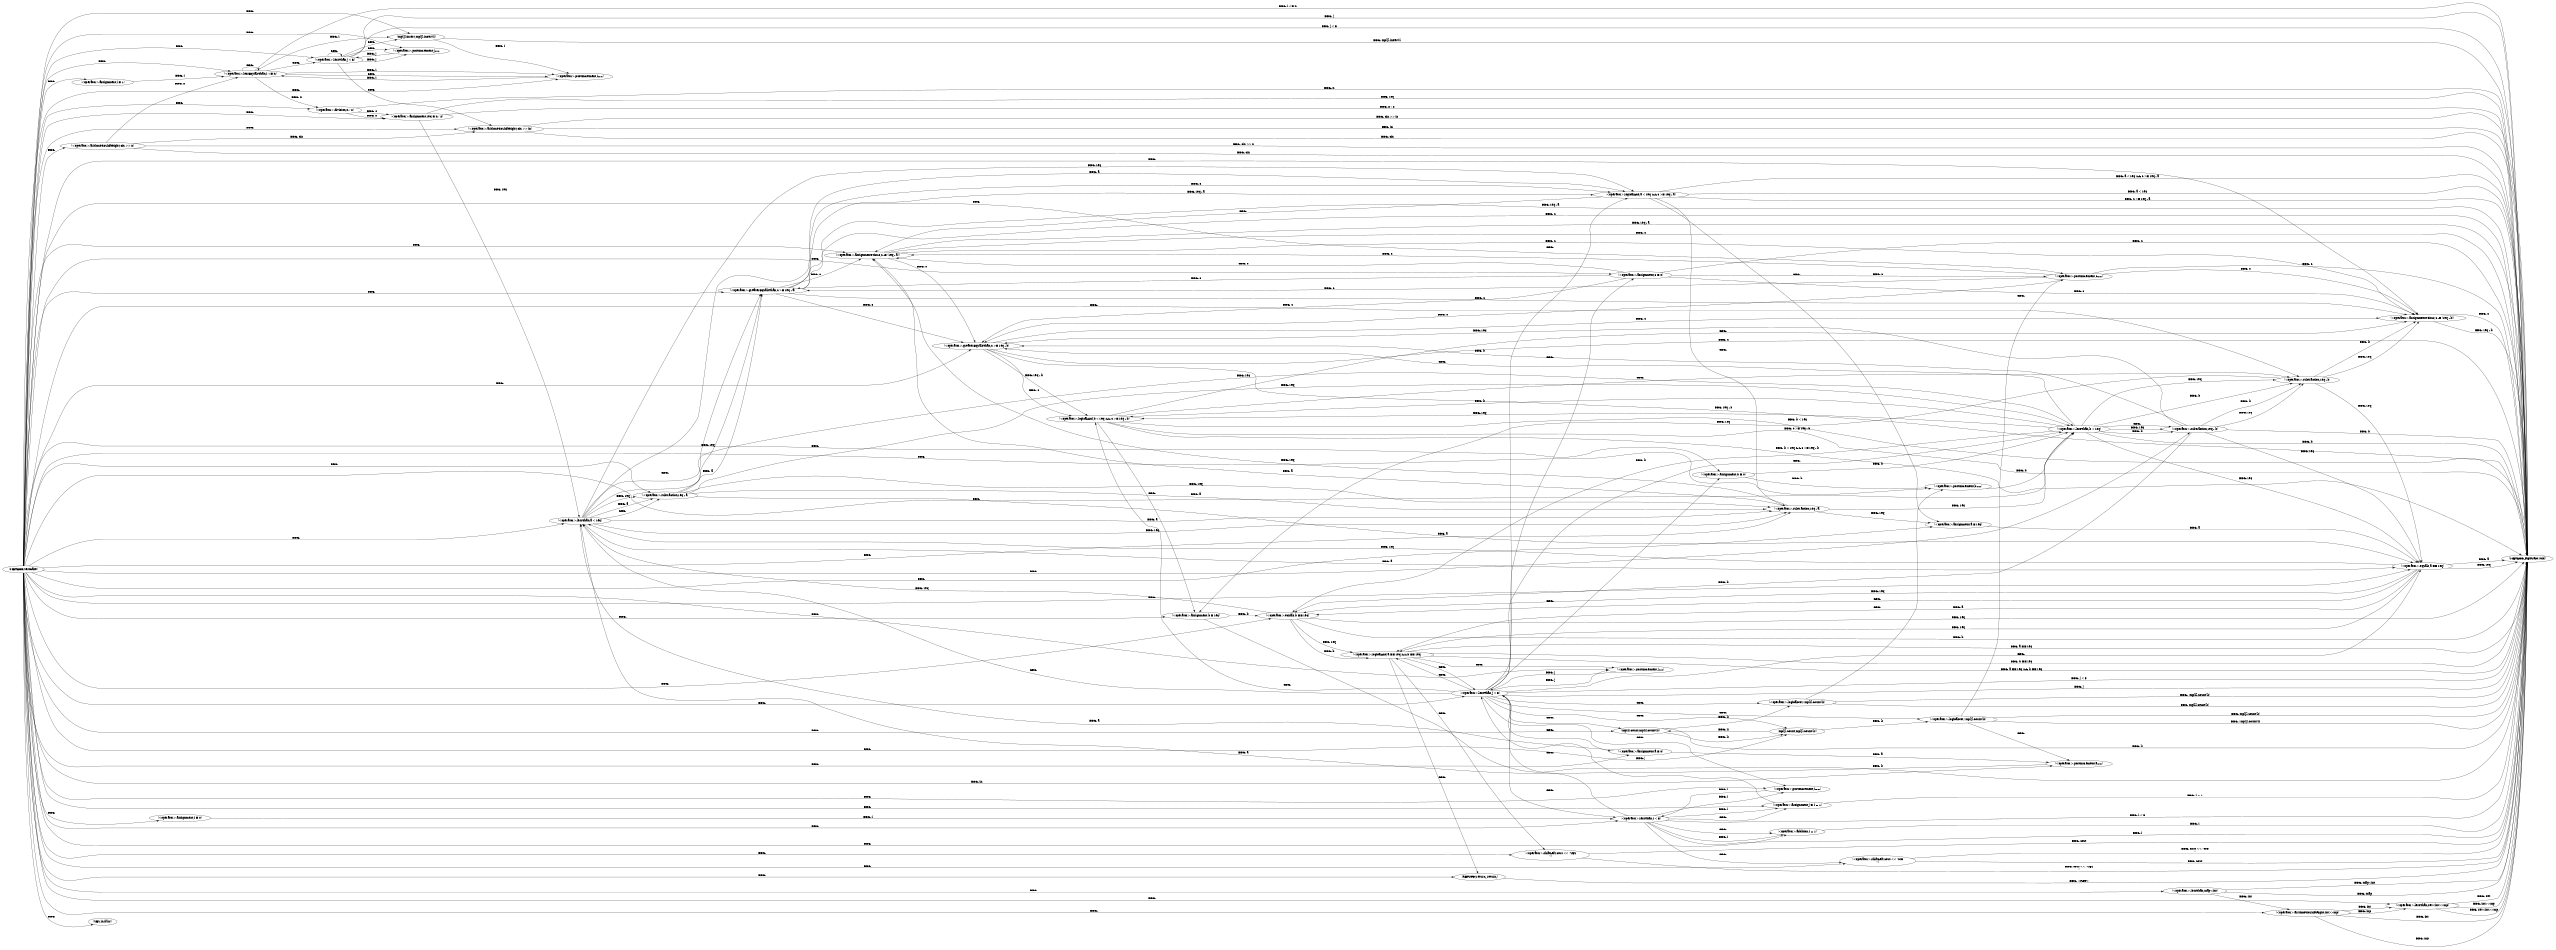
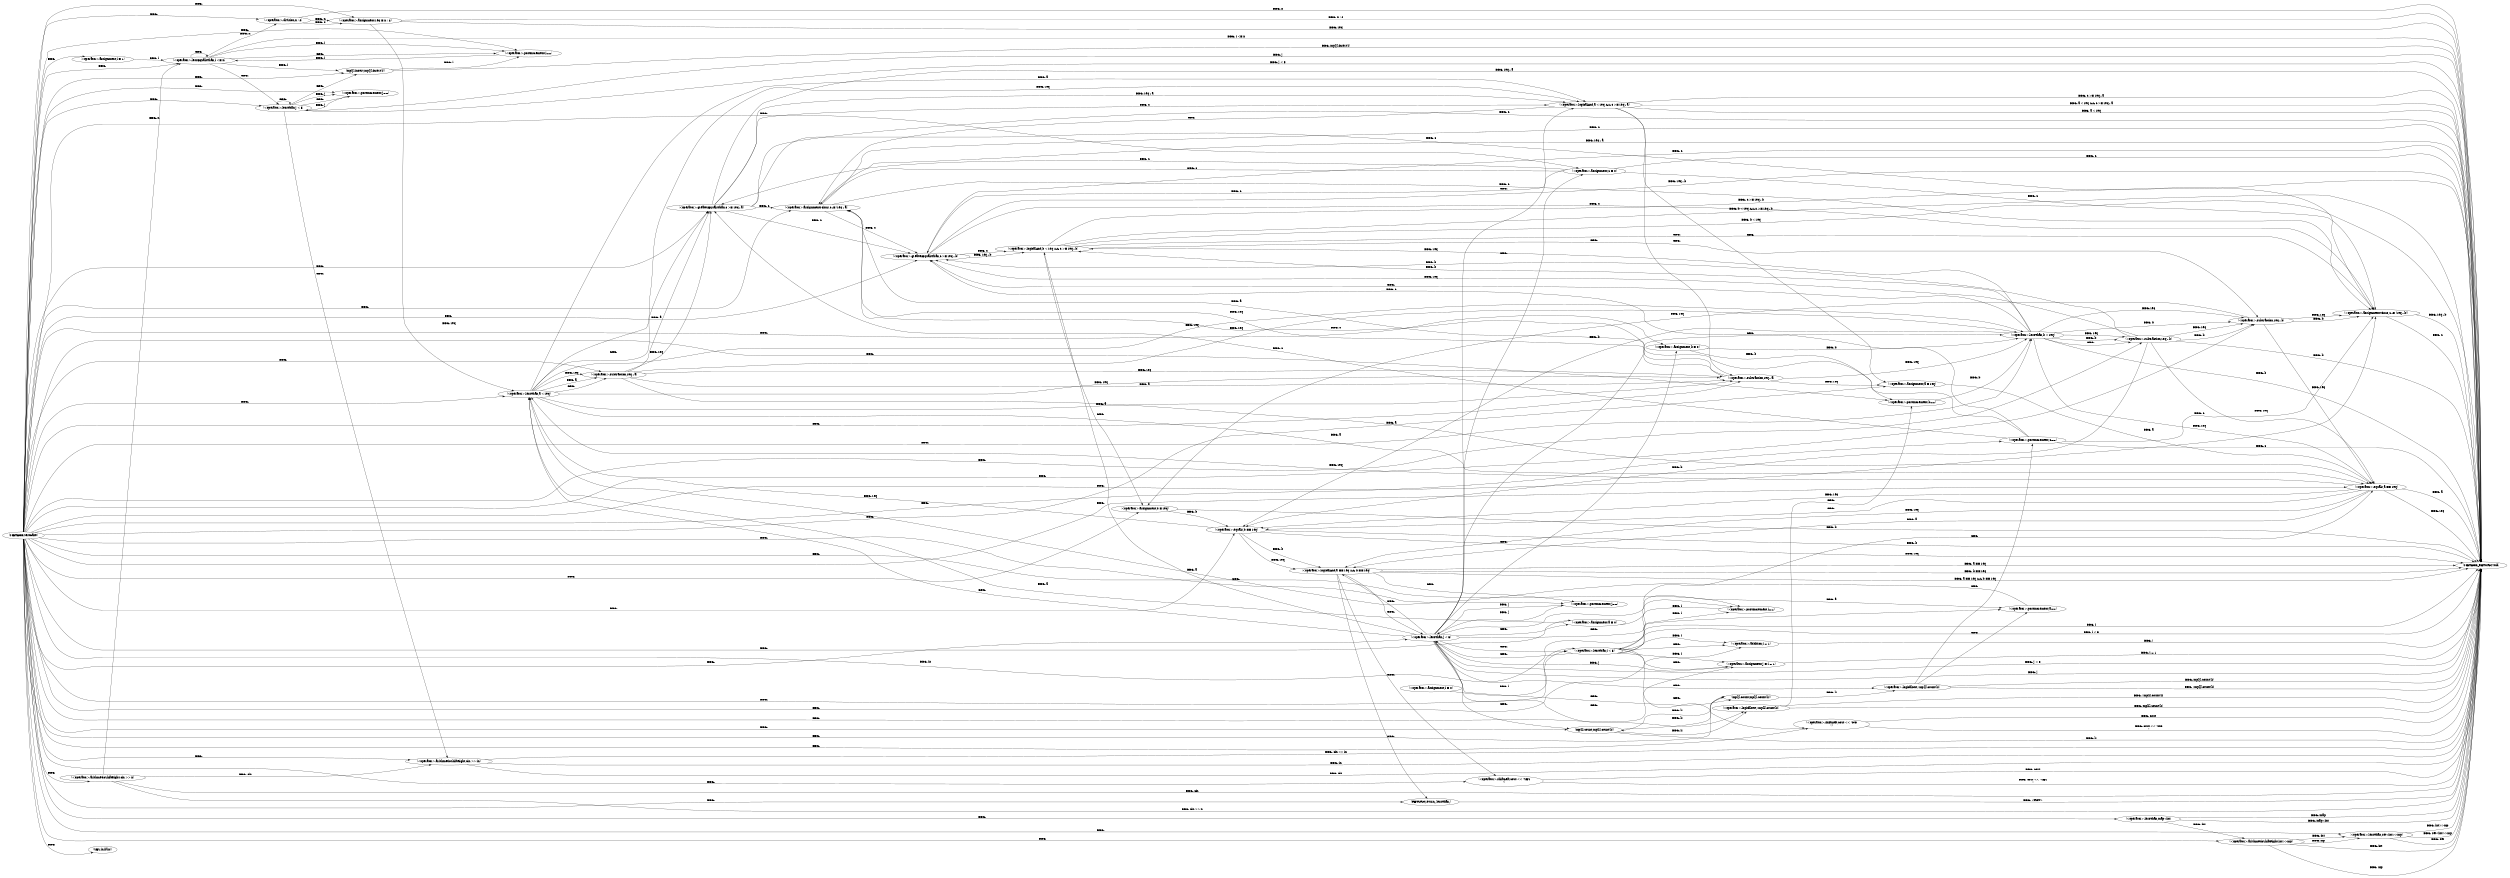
edge "(<operator>.assignment,c = 0)" -> "(<operator>.postIncrement,c++)": removed, label "DDG: c"
edge "(METHOD,testCase)" -> "(<operator>.assignment,i = 0)": removed, label "DDG:"
node "(RETURN,return;,return;)": label "(RETURN,return;,return;)" -> "(RETURN,return;,lessThan;)"
